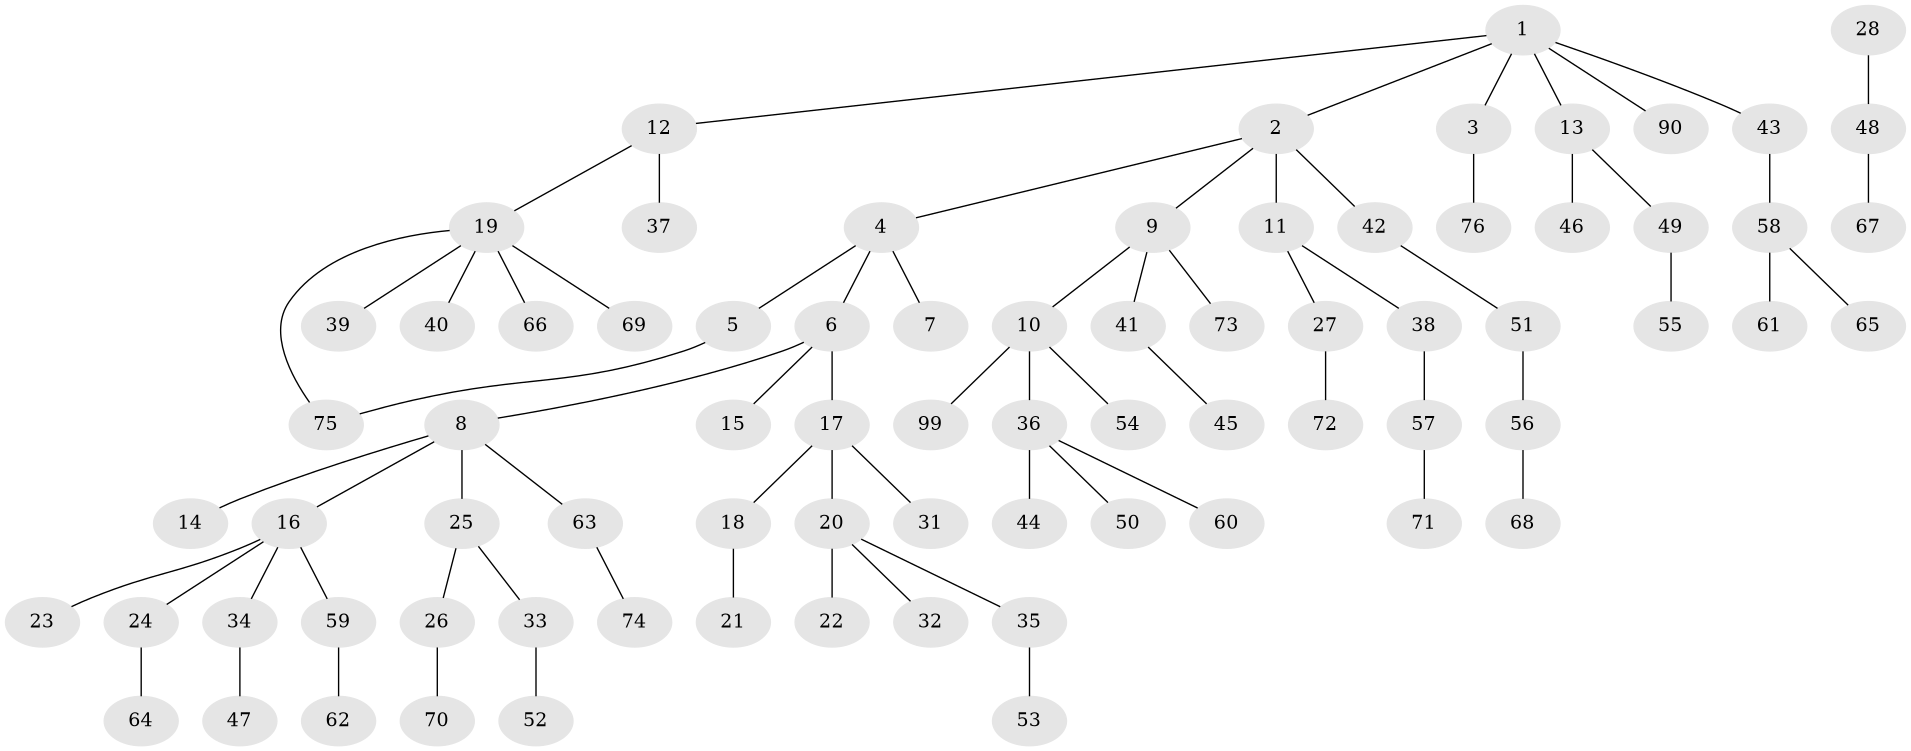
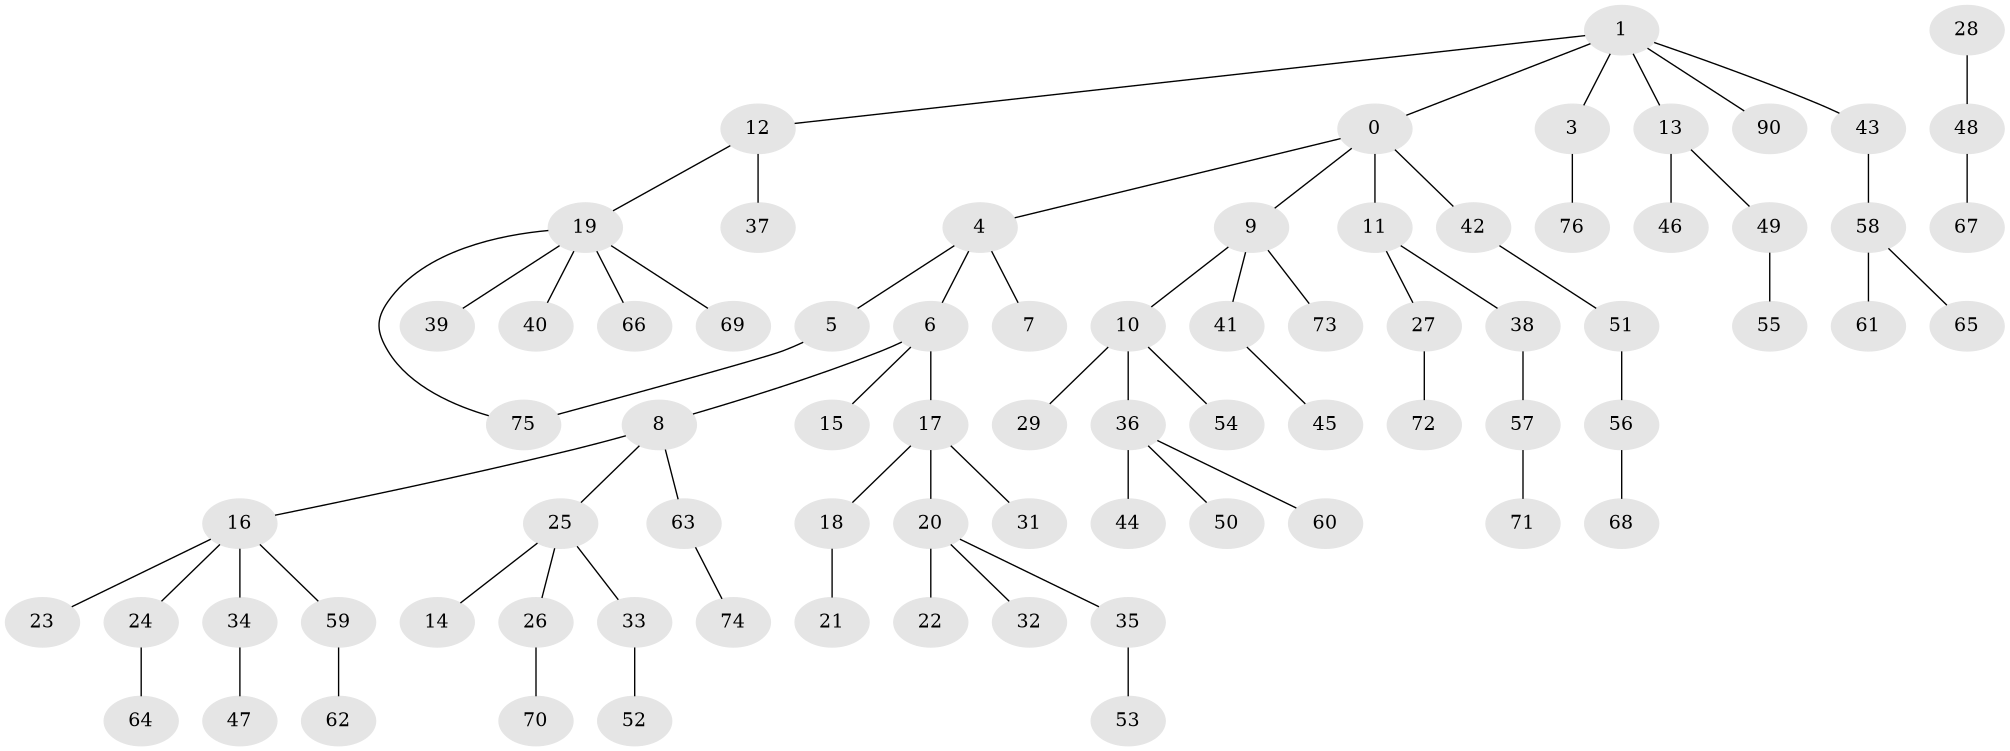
node "2": label "2" -> "0"
node "99": label "99" -> "29"
edge "8" -- "14": now "25" -- "14"
